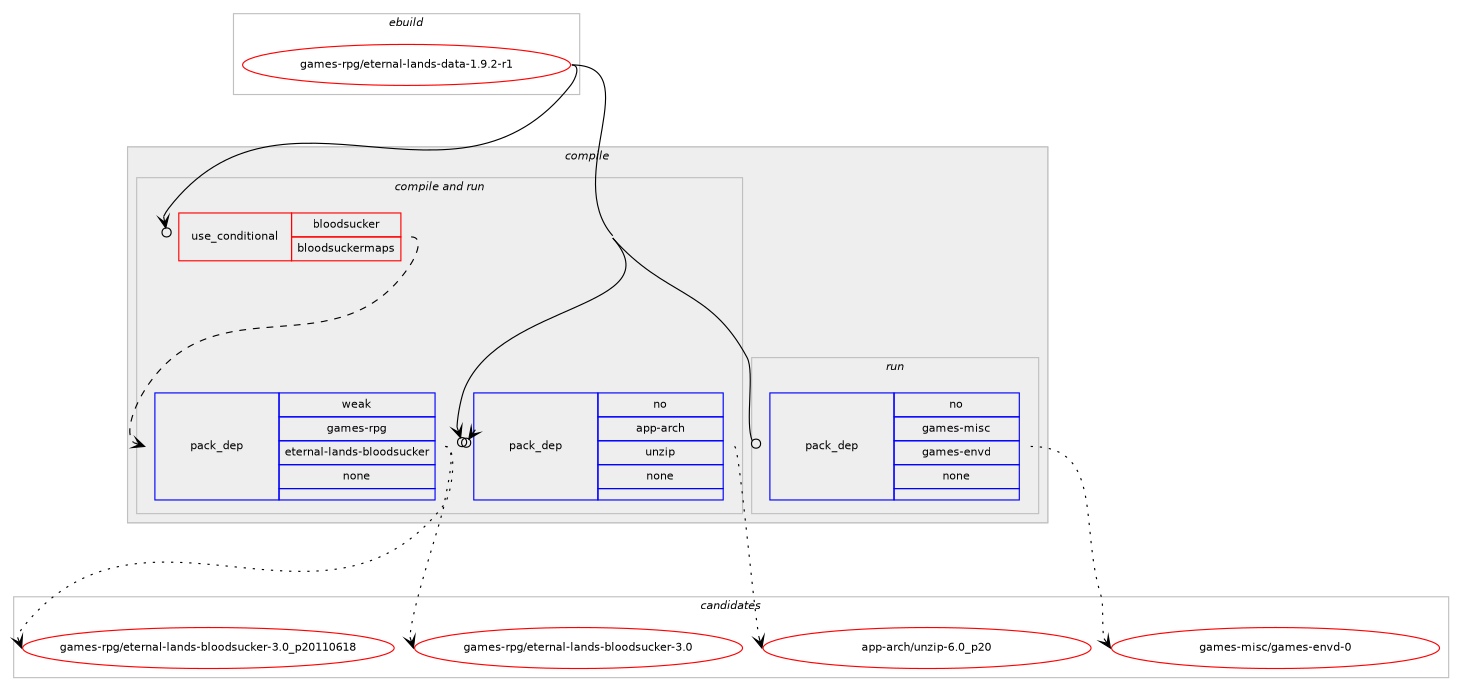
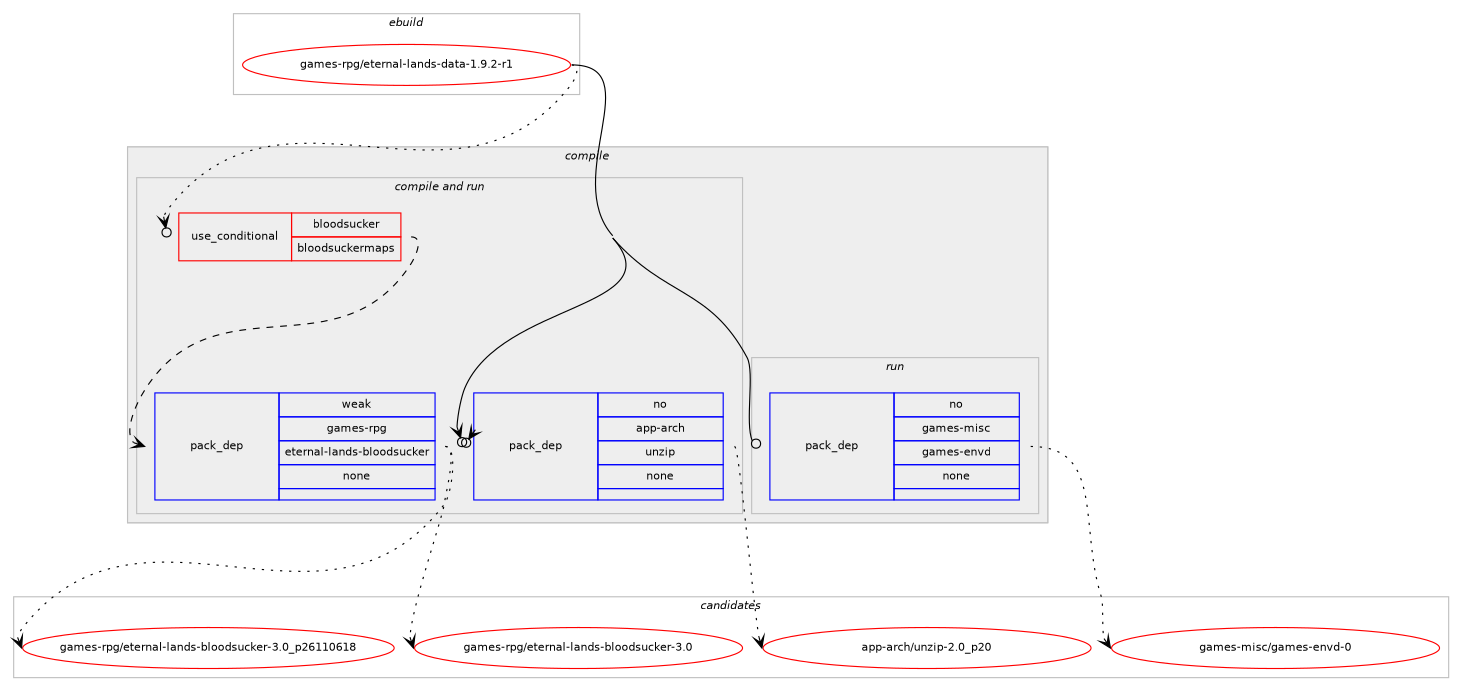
edge "games-rpg/eternal-lands-data-1.9.2-r1" -> "use_conditional": style solid -> dotted
node "games-rpg/eternal-lands-bloodsucker-3.0_p20110618": label "games-rpg/eternal-lands-bloodsucker-3.0_p20110618" -> "games-rpg/eternal-lands-bloodsucker-3.0_p26110618"
node "app-arch/unzip-6.0_p20": label "app-arch/unzip-6.0_p20" -> "app-arch/unzip-2.0_p20"
